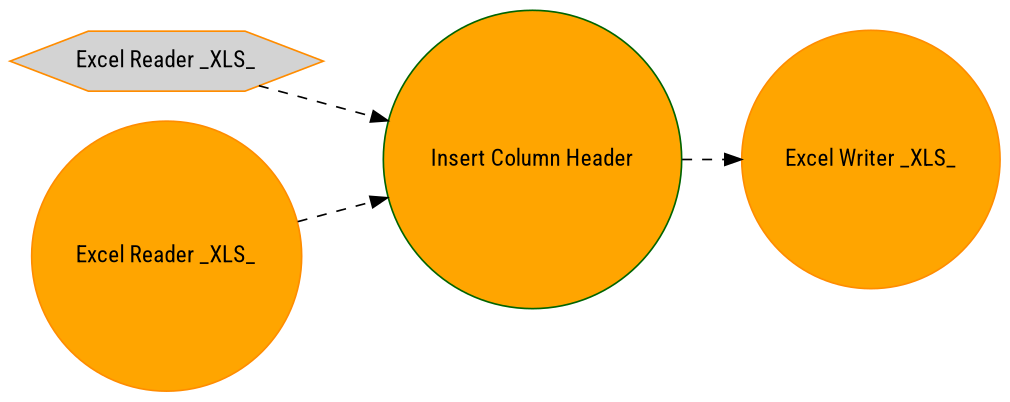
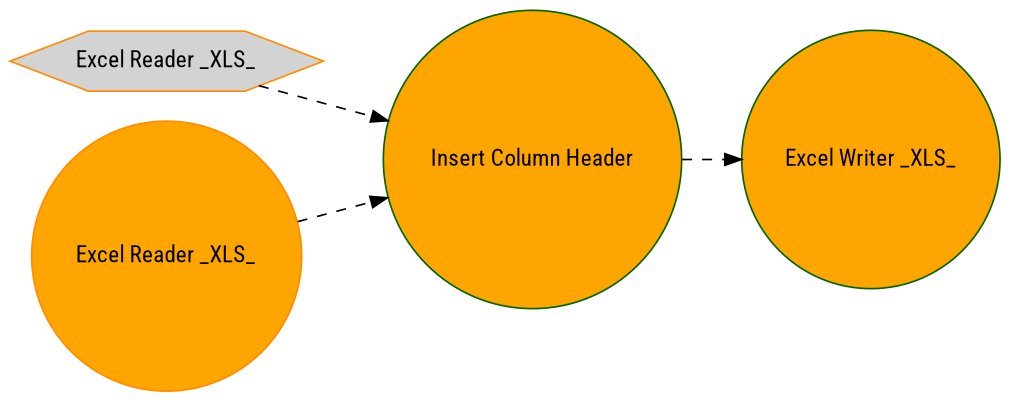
node "Excel Writer _XLS_": color darkorange -> darkgreen
